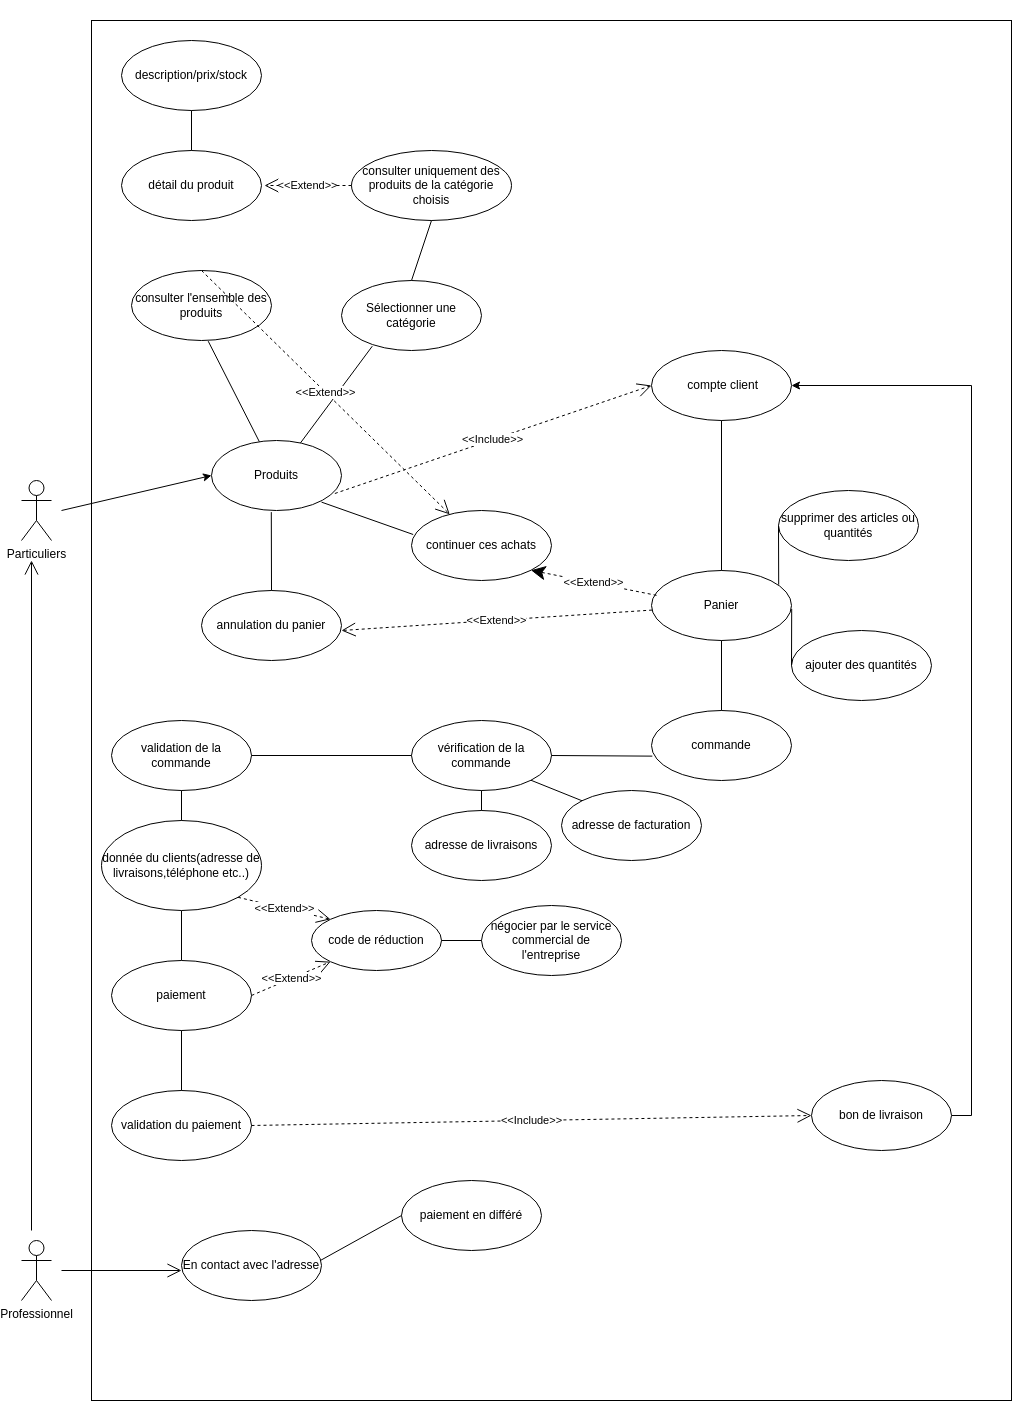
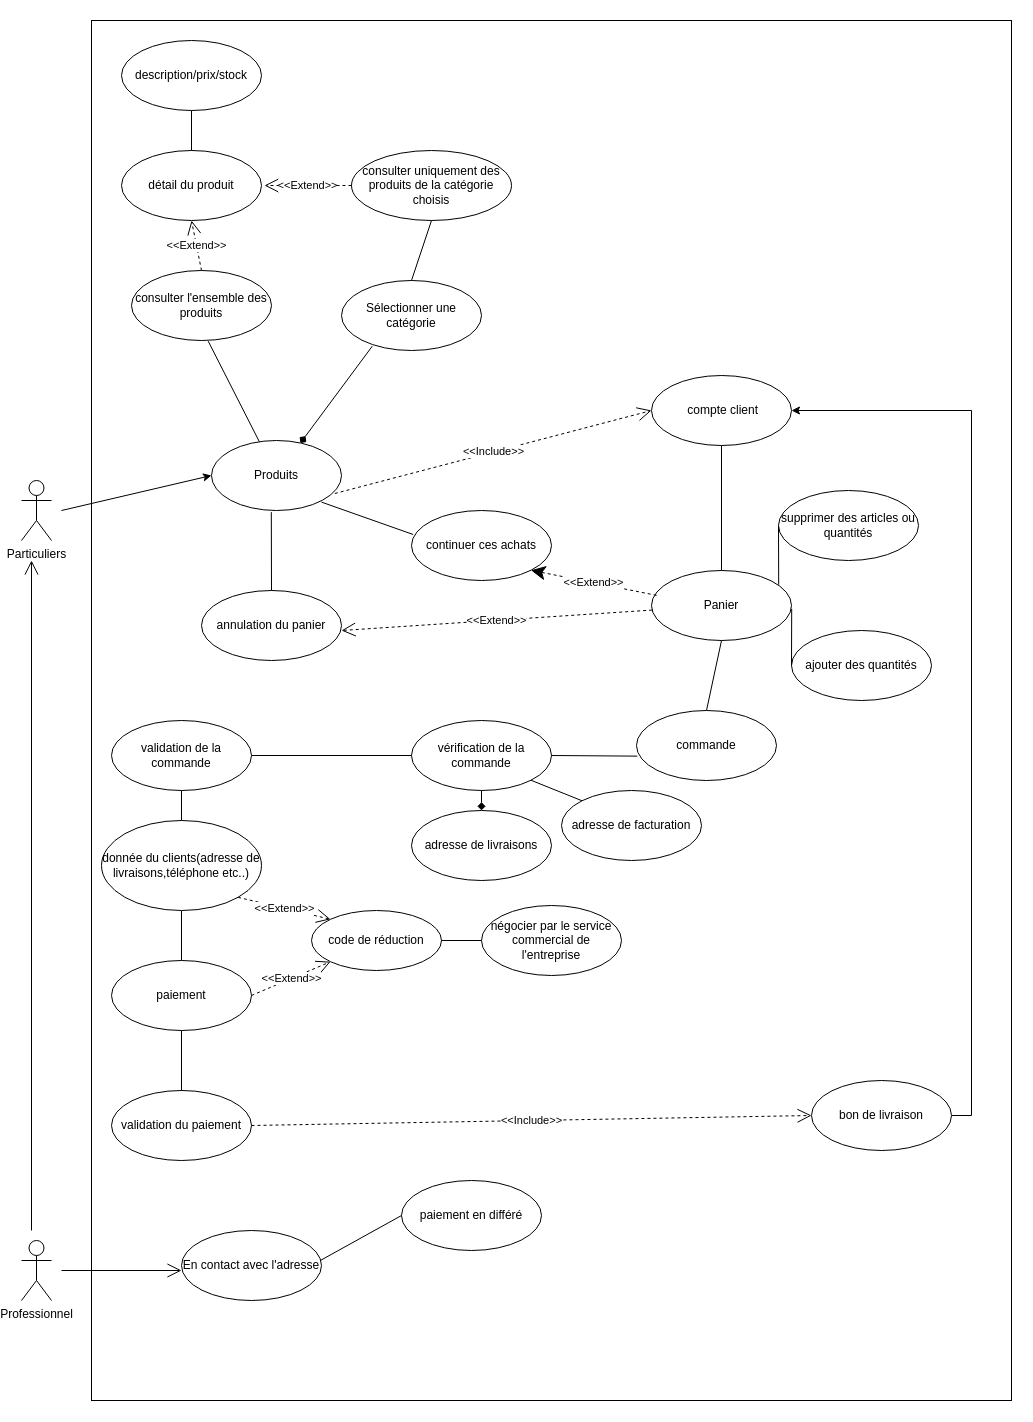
node "compte client": moved (722, 386) -> (722, 411)
edge "consulter l'ensemble des produits" -> "continuer ces achats": now "consulter l'ensemble des produits" -> "détail du produit"
edge "Sélectionner une catégorie" -- "Produits": arrowhead none -> diamond
node "commande": moved (722, 746) -> (707, 746)
edge "vérification de la commande" -- "adresse de livraisons": arrowhead none -> diamond
